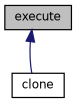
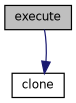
edge "clone" -> "execute": reversed
